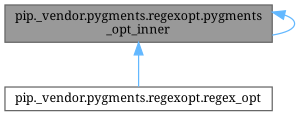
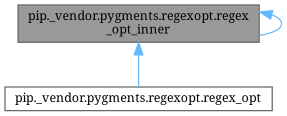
node "pip._vendor.pygments.regexopt.pygments _opt_inner": label "pip._vendor.pygments.regexopt.pygments _opt_inner" -> "pip._vendor.pygments.regexopt.regex _opt_inner"
